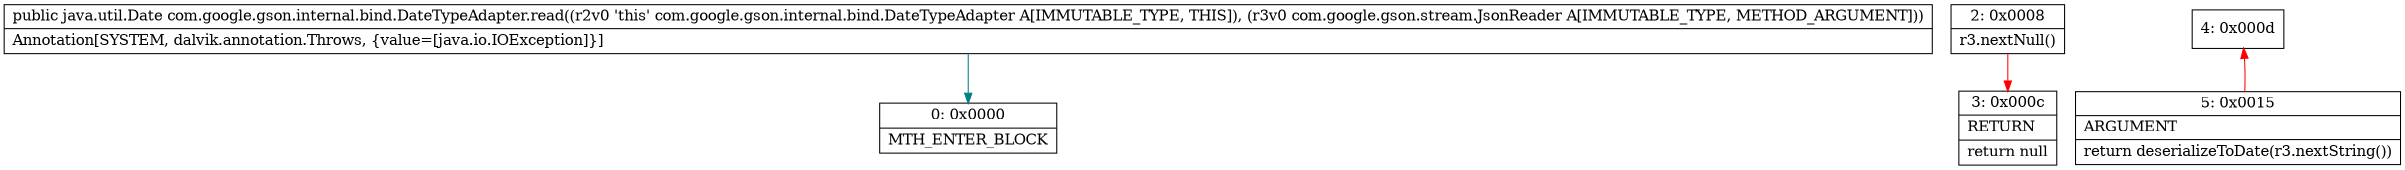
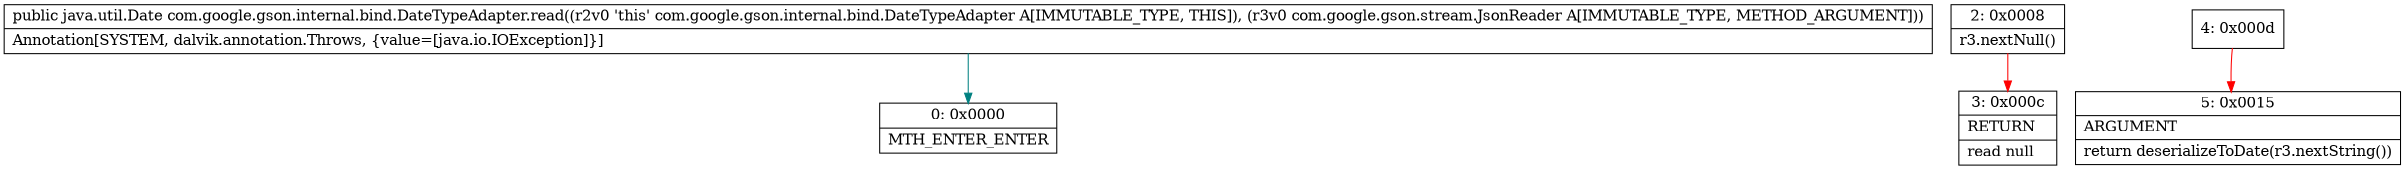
edge "5: 0x0015" -> "4: 0x000d": reversed
node "0: 0x0000": text "MTH_ENTER_BLOCK" -> "MTH_ENTER_ENTER"
node "3: 0x000c": text "return null" -> "read null"
